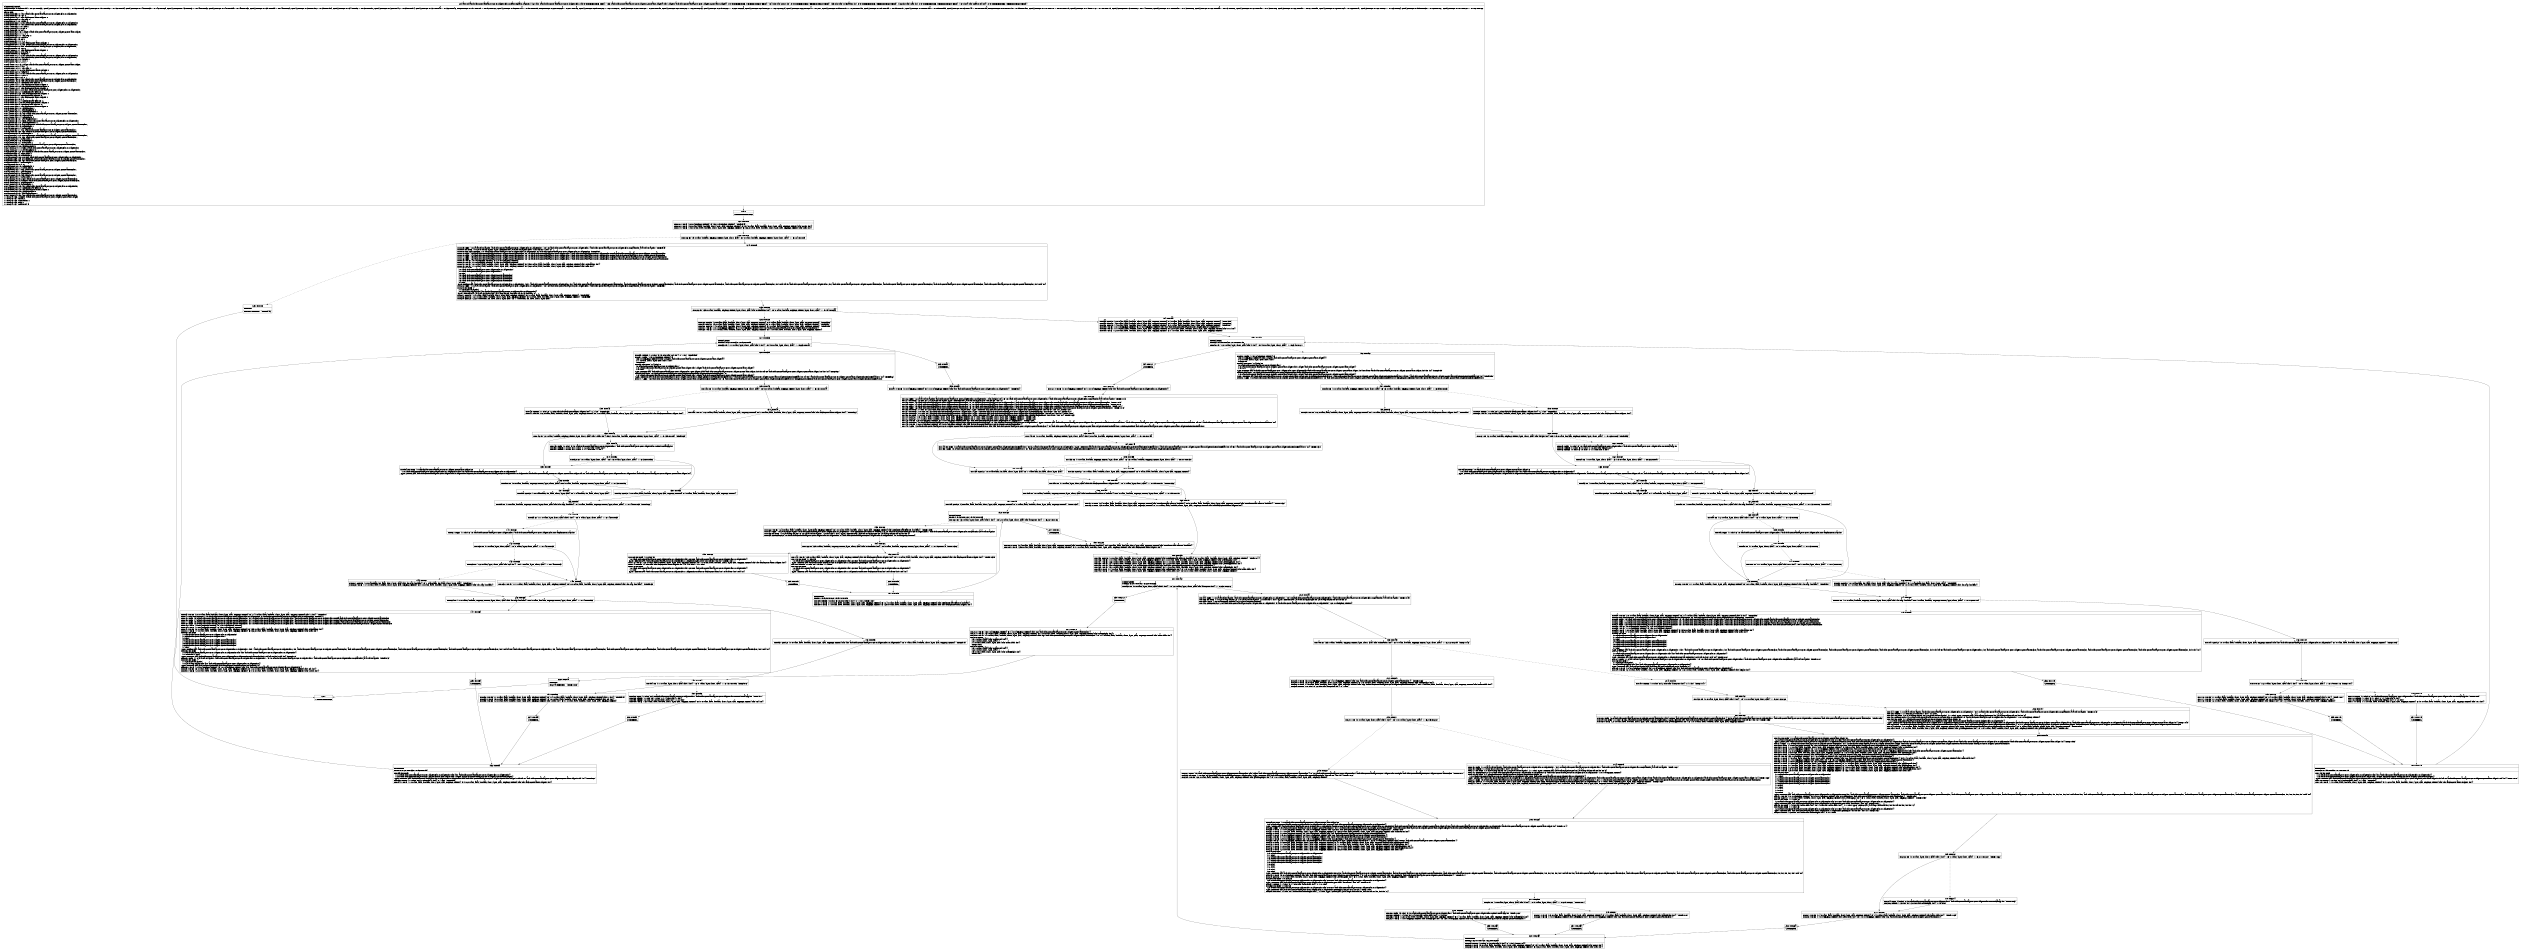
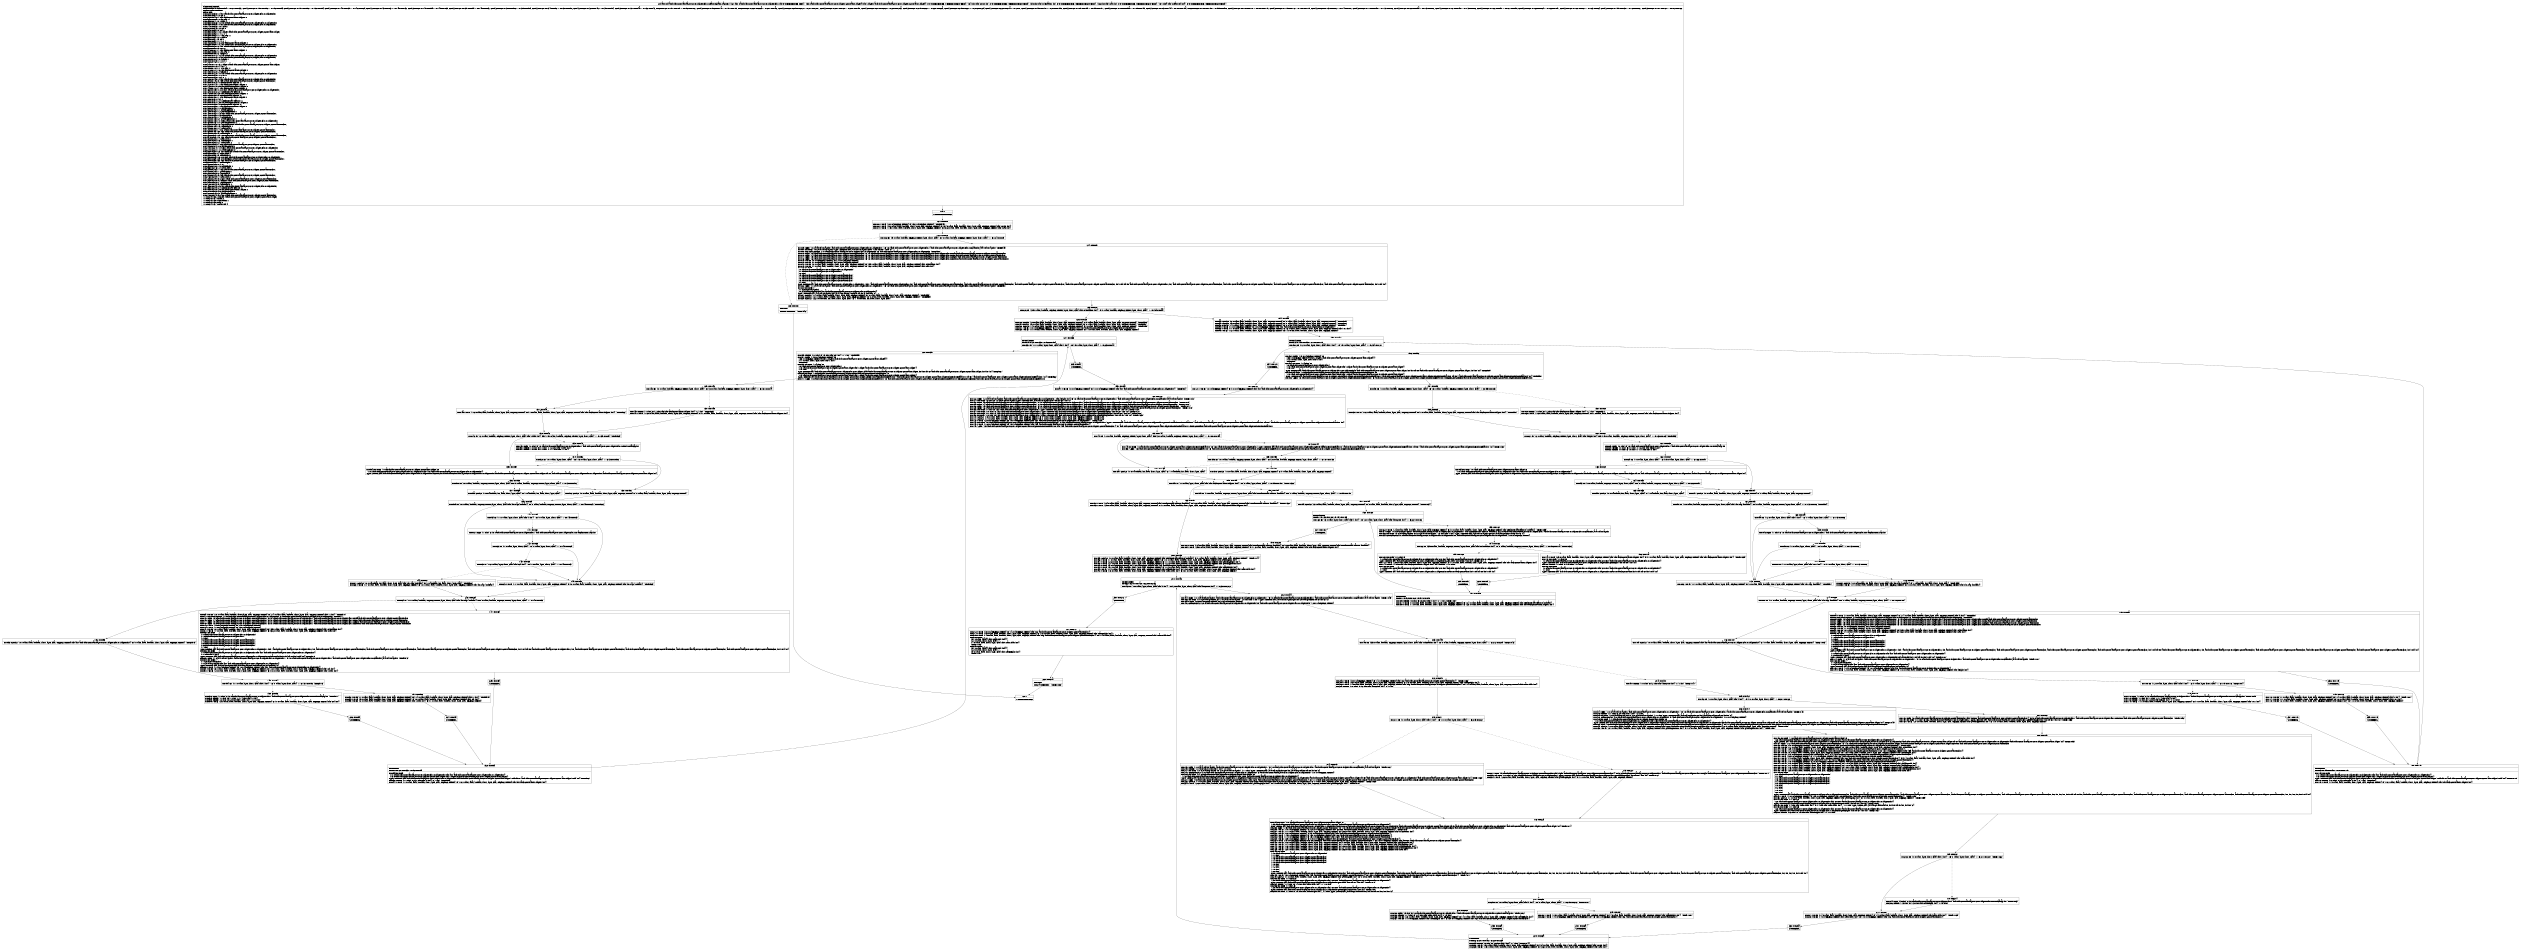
edge "139: 0x005d" -> "145: 0x006b": added
